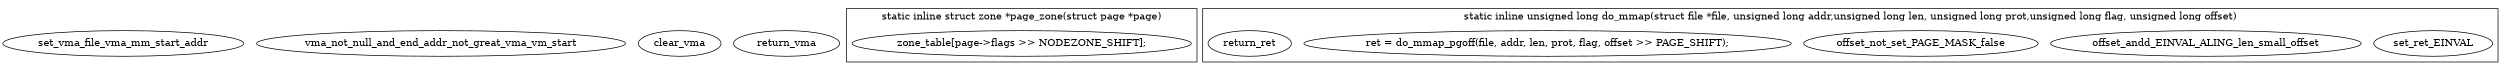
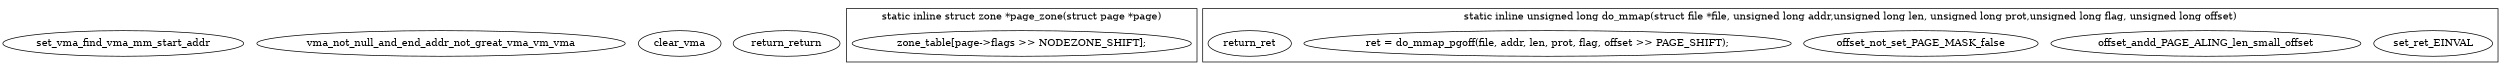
node "set_vma_file_vma_mm_start_addr": label "set_vma_file_vma_mm_start_addr" -> "set_vma_find_vma_mm_start_addr"
node "vma_not_null_and_end_addr_not_great_vma_vm_start": label "vma_not_null_and_end_addr_not_great_vma_vm_start" -> "vma_not_null_and_end_addr_not_great_vma_vm_vma"
node "return_vma": label "return_vma" -> "return_return"
node "offset_andd_EINVAL_ALING_len_small_offset": label "offset_andd_EINVAL_ALING_len_small_offset" -> "offset_andd_PAGE_ALING_len_small_offset"
